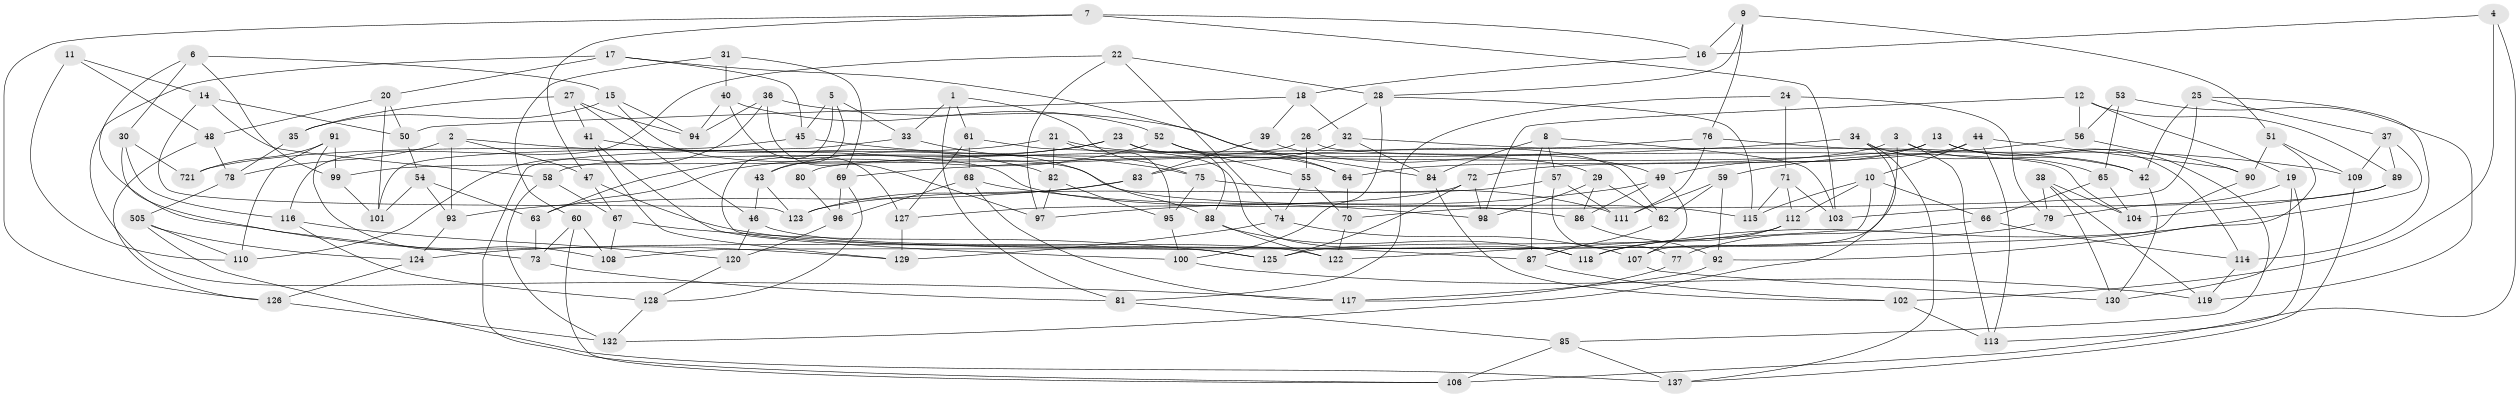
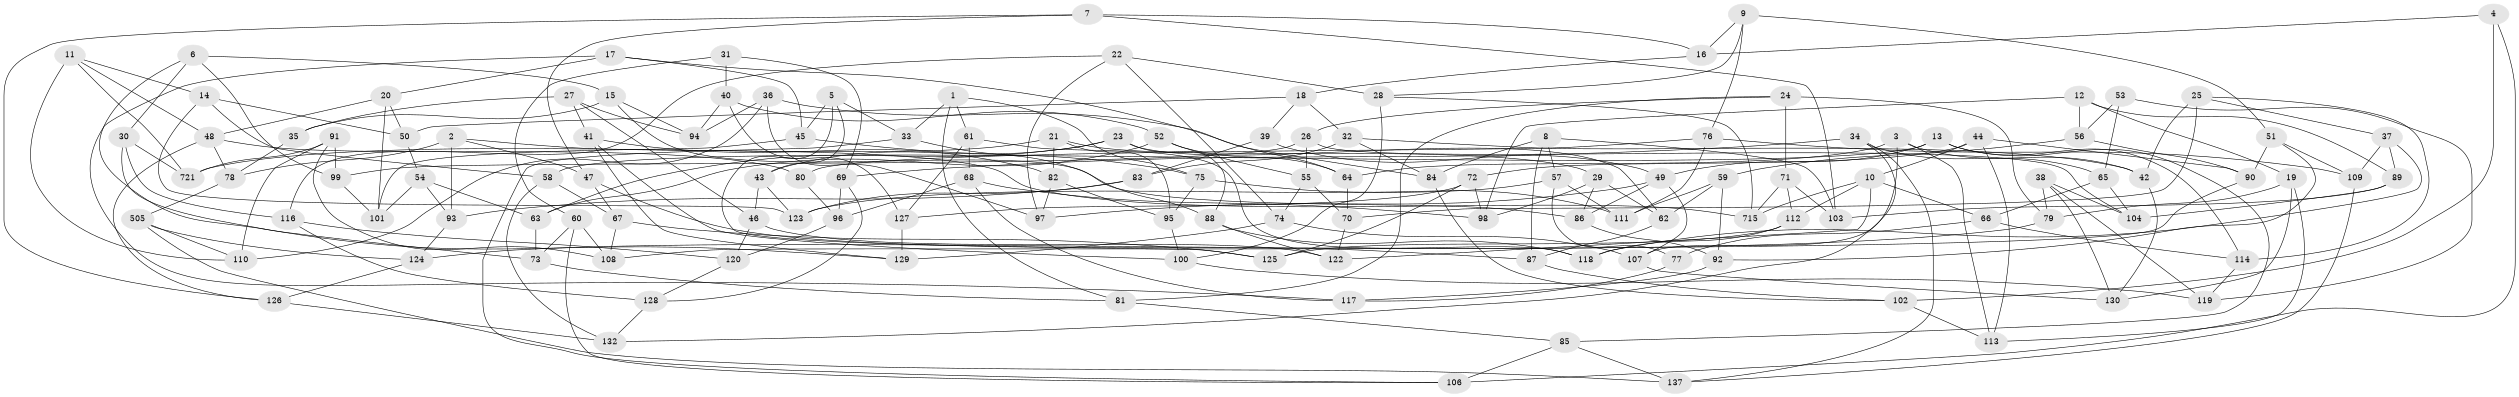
edge "11" -- "721": added
edge "28" -- "26": now "24" -- "26"
edge "48" -- "80": added
node "115": label "115" -> "715"
